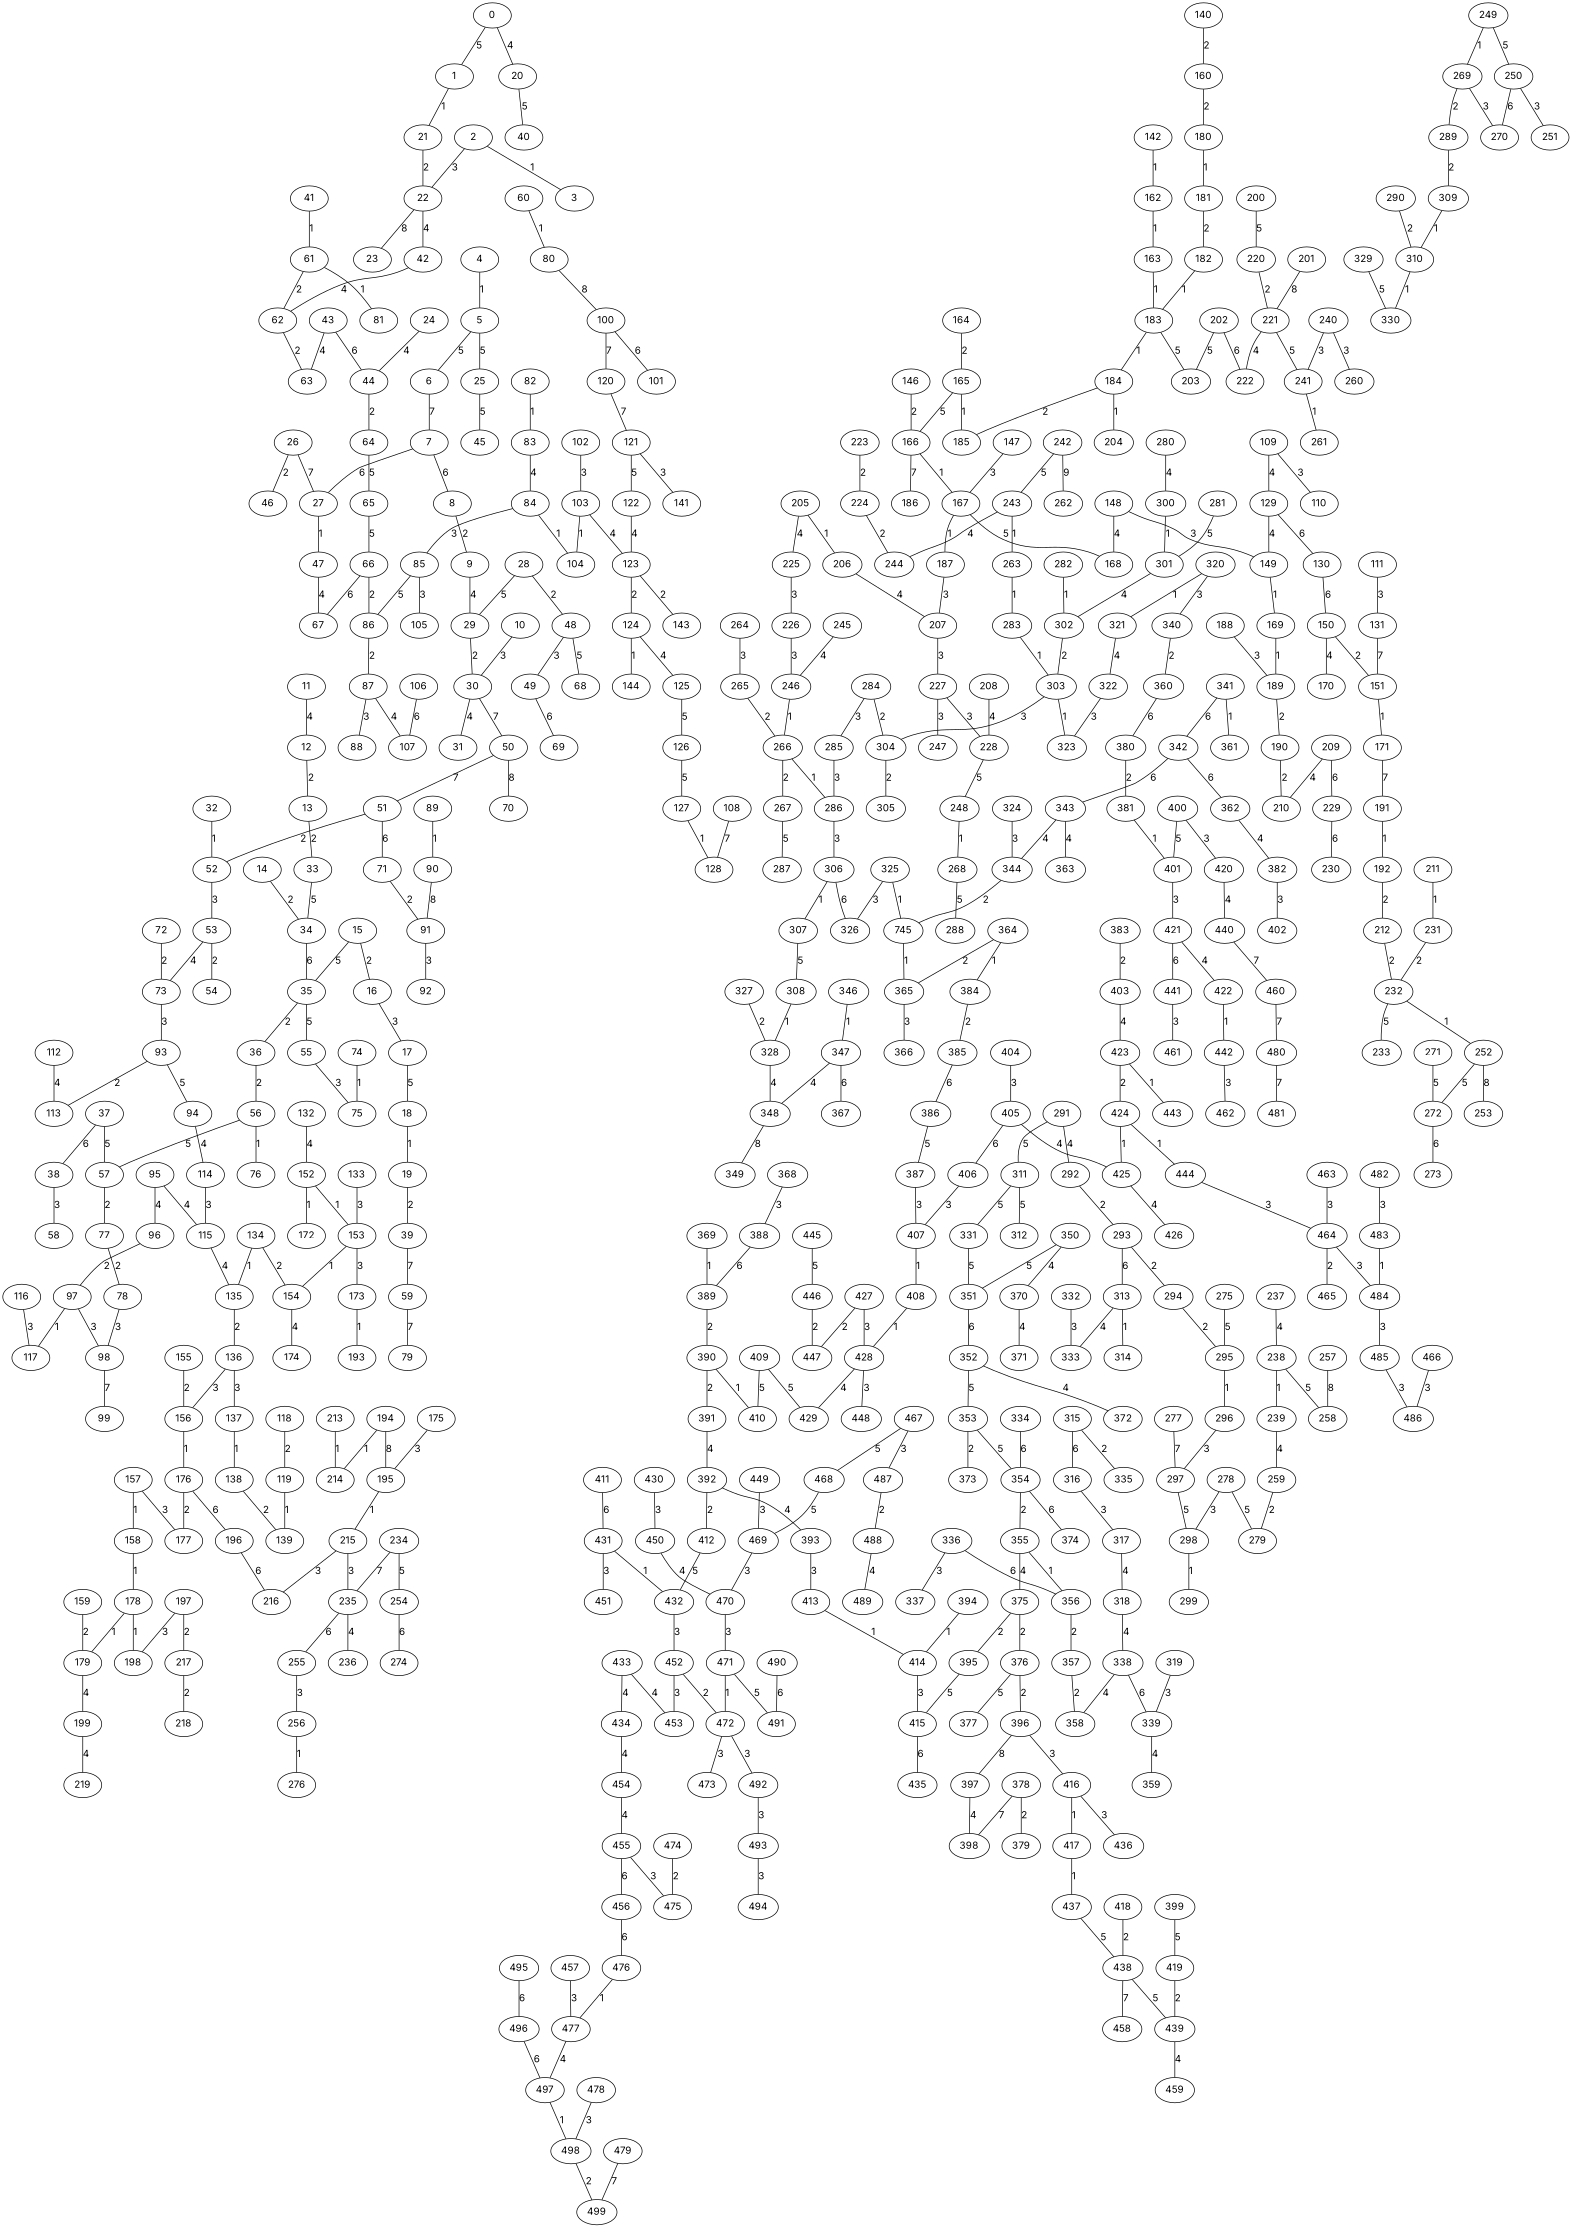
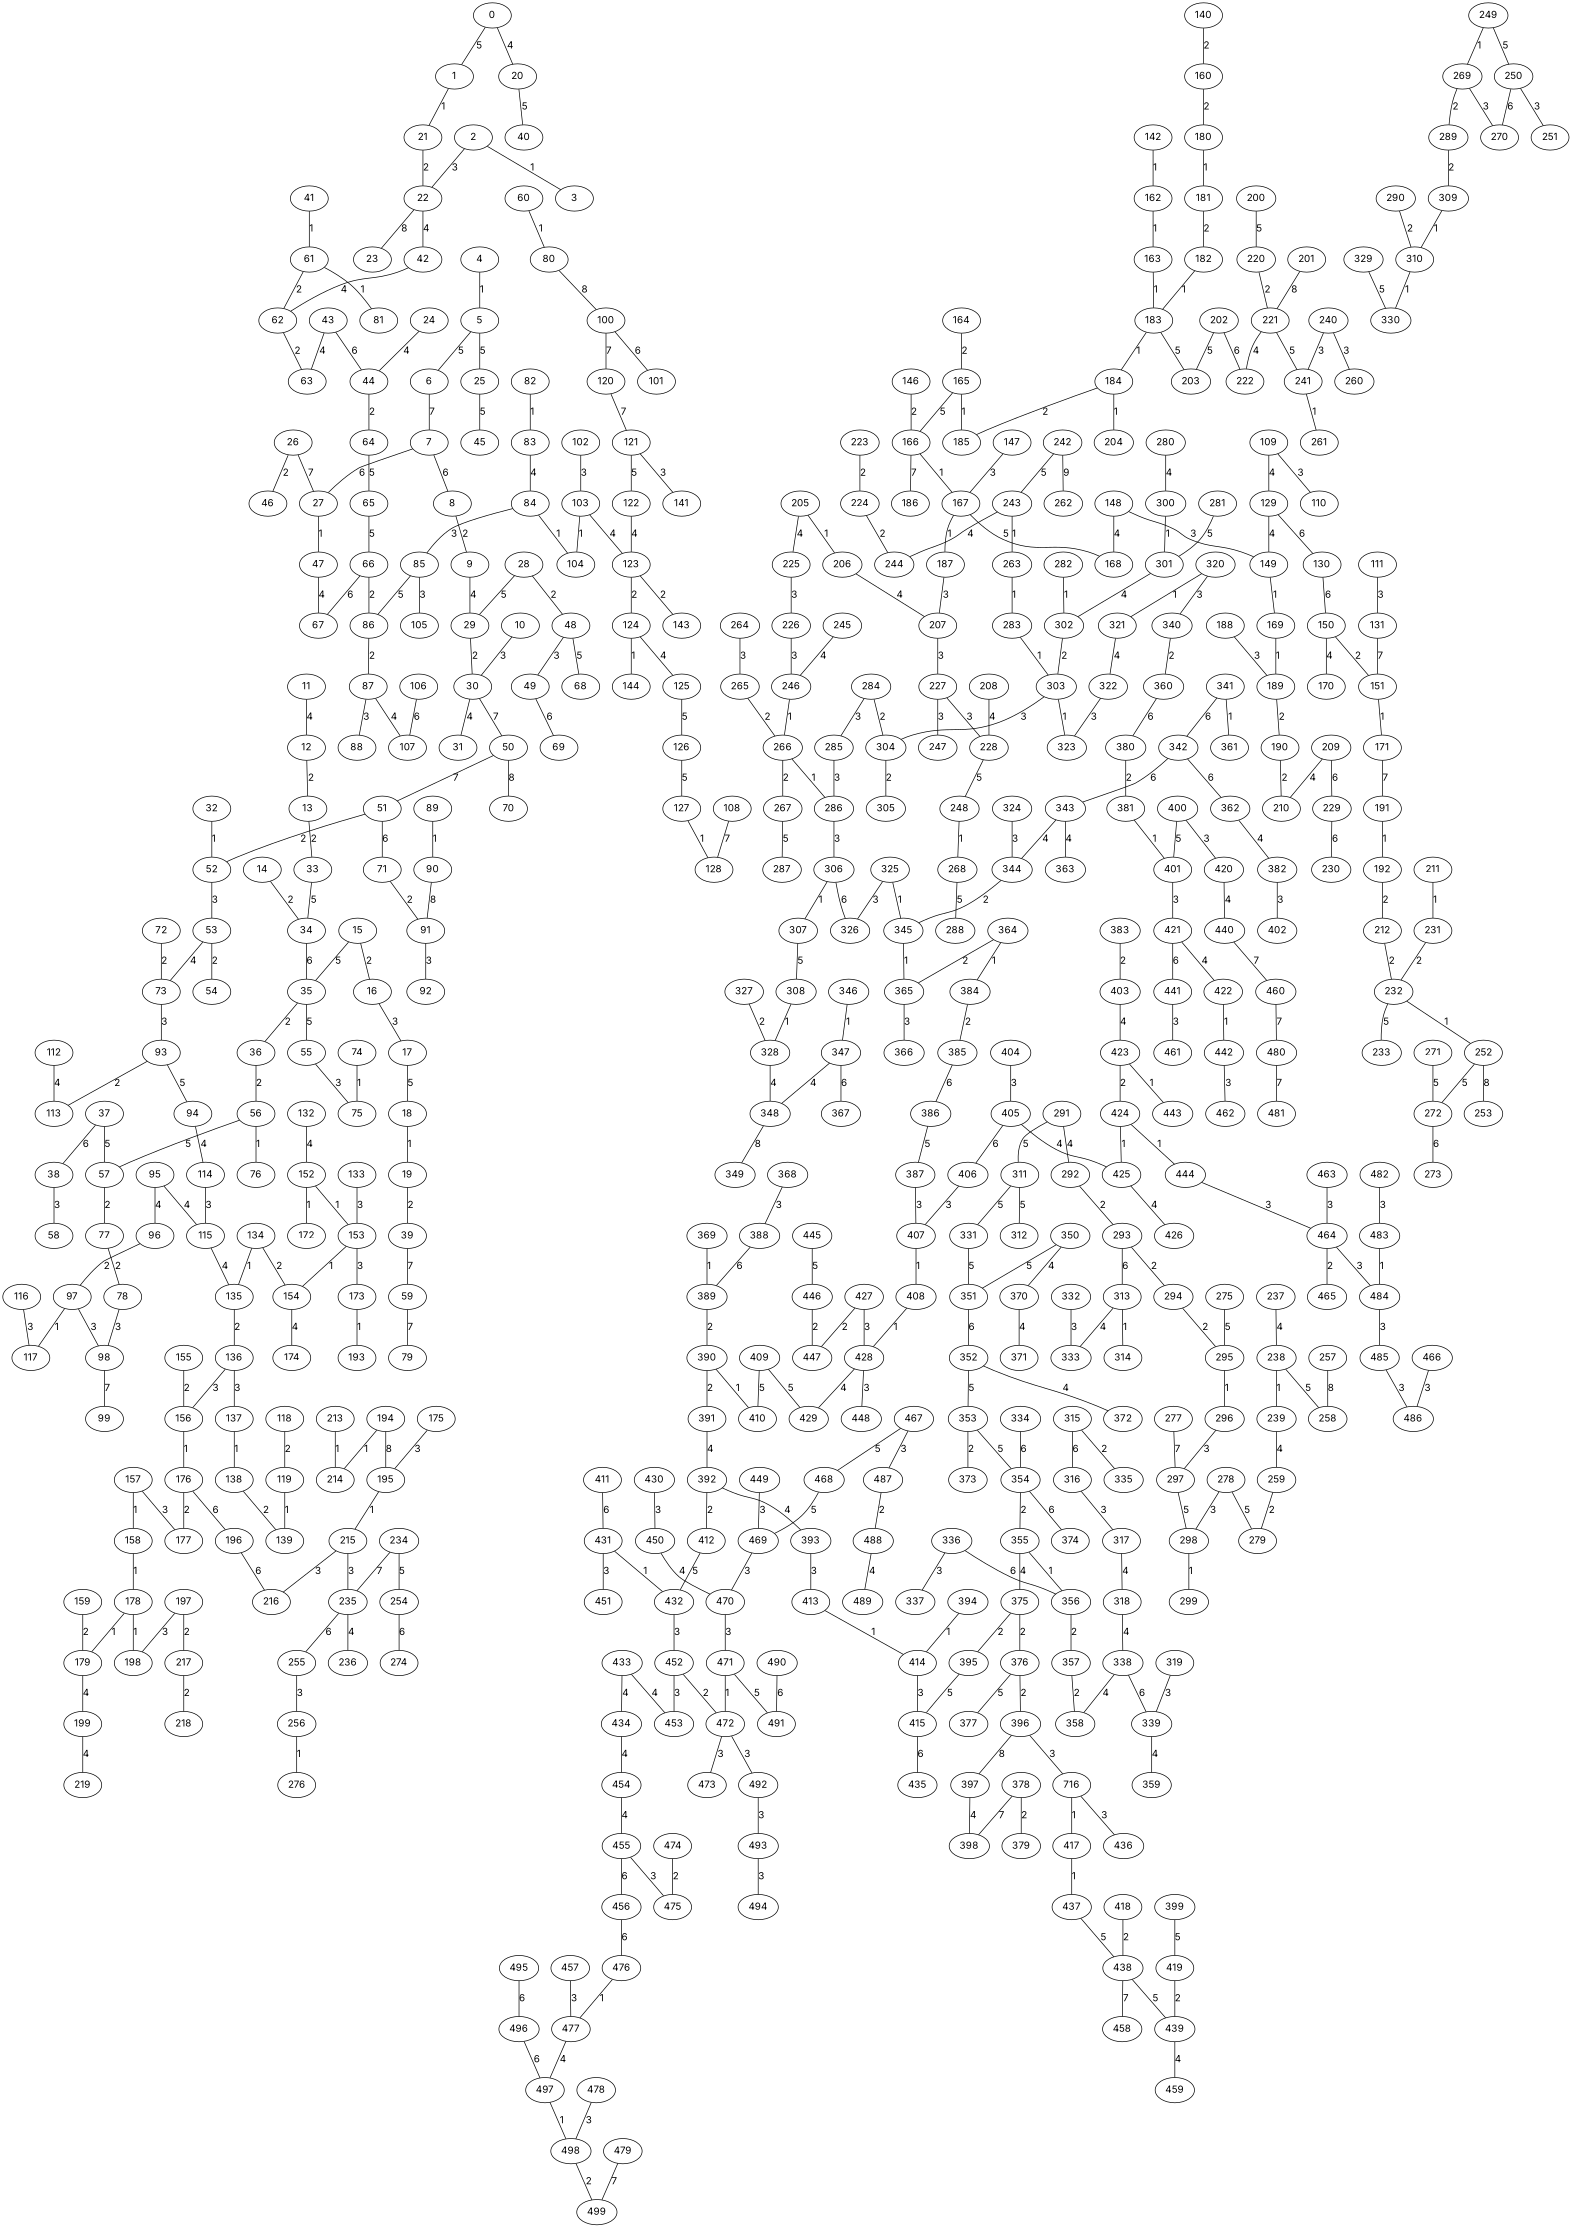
node "745": label "745" -> "345"
node "416": label "416" -> "716"
